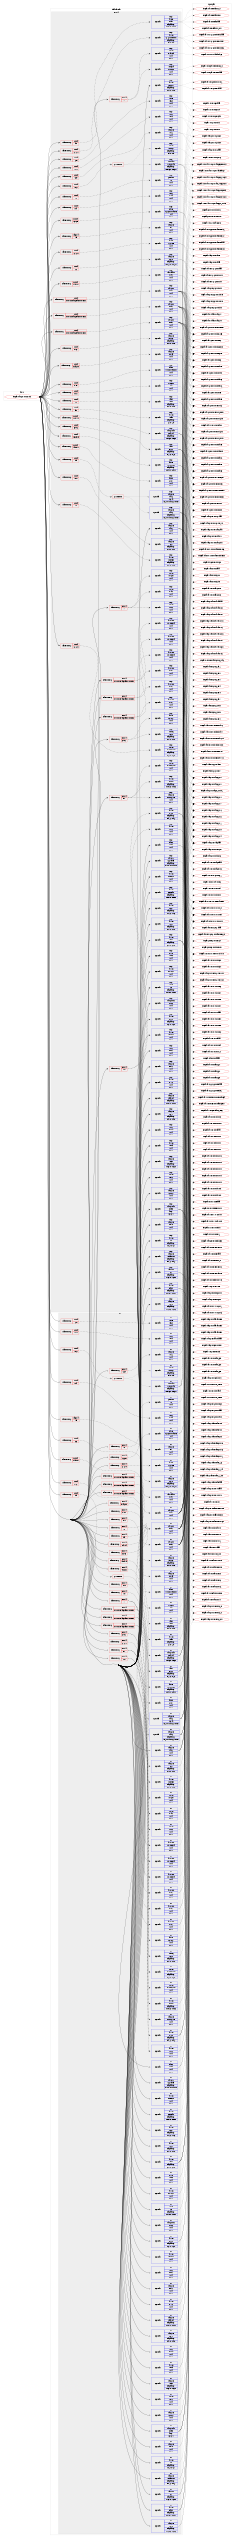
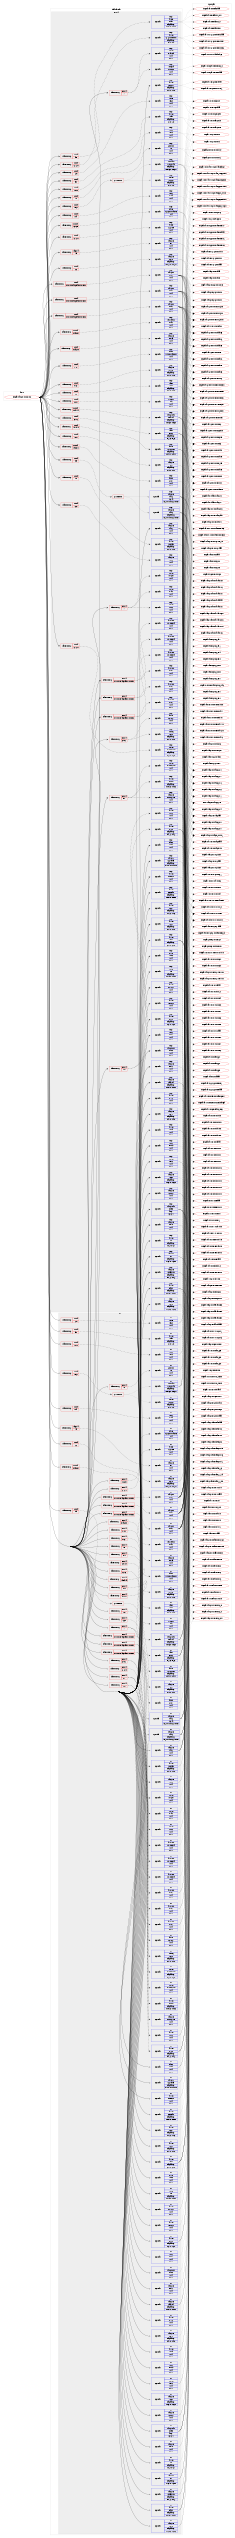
node "portage://media-libs/alsa-lib-1.2.10-r2": removed
node "portage://media-libs/mesa-24.1.3": label "portage://media-libs/mesa-24.1.3" -> "fonts://media-libs/mesa-24.1.3"
